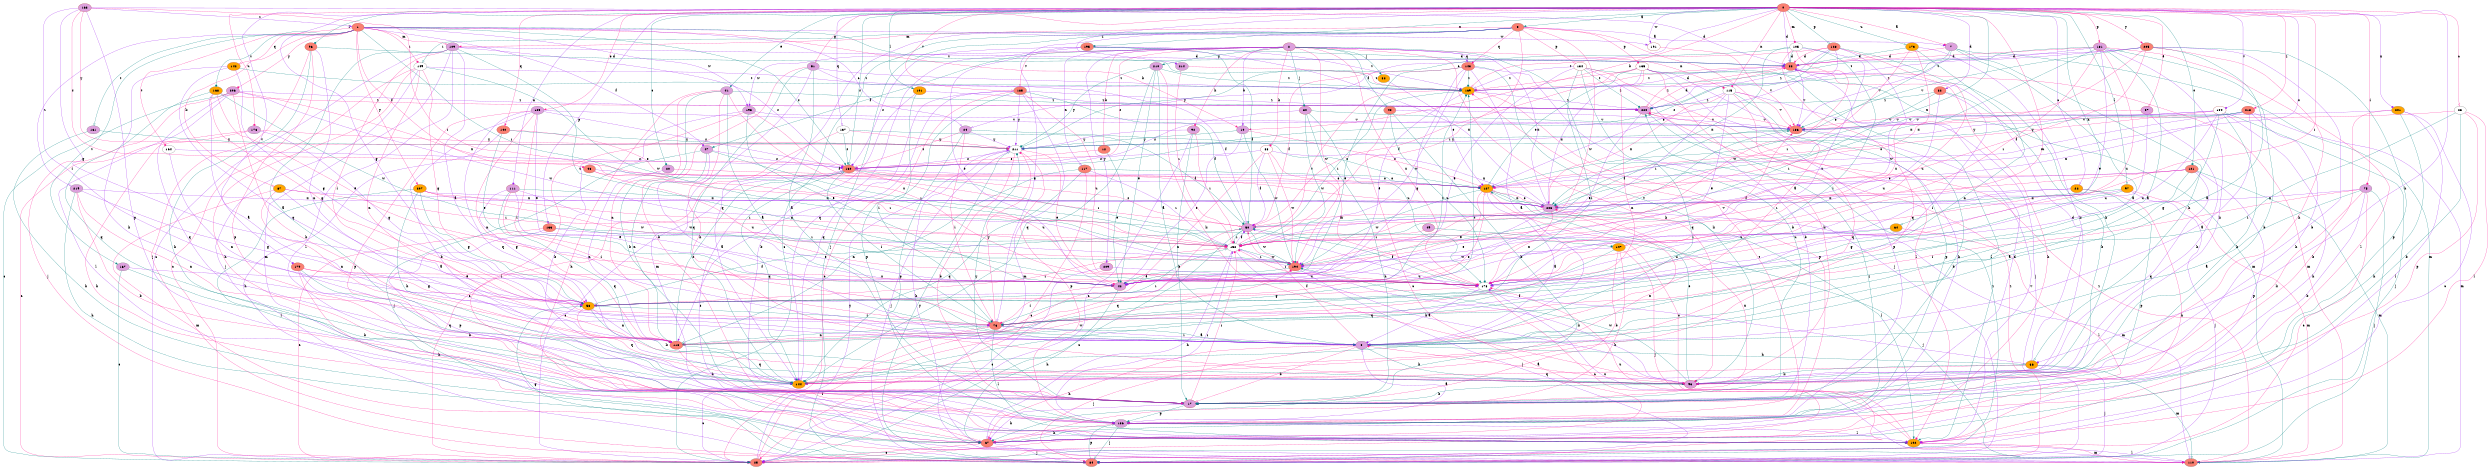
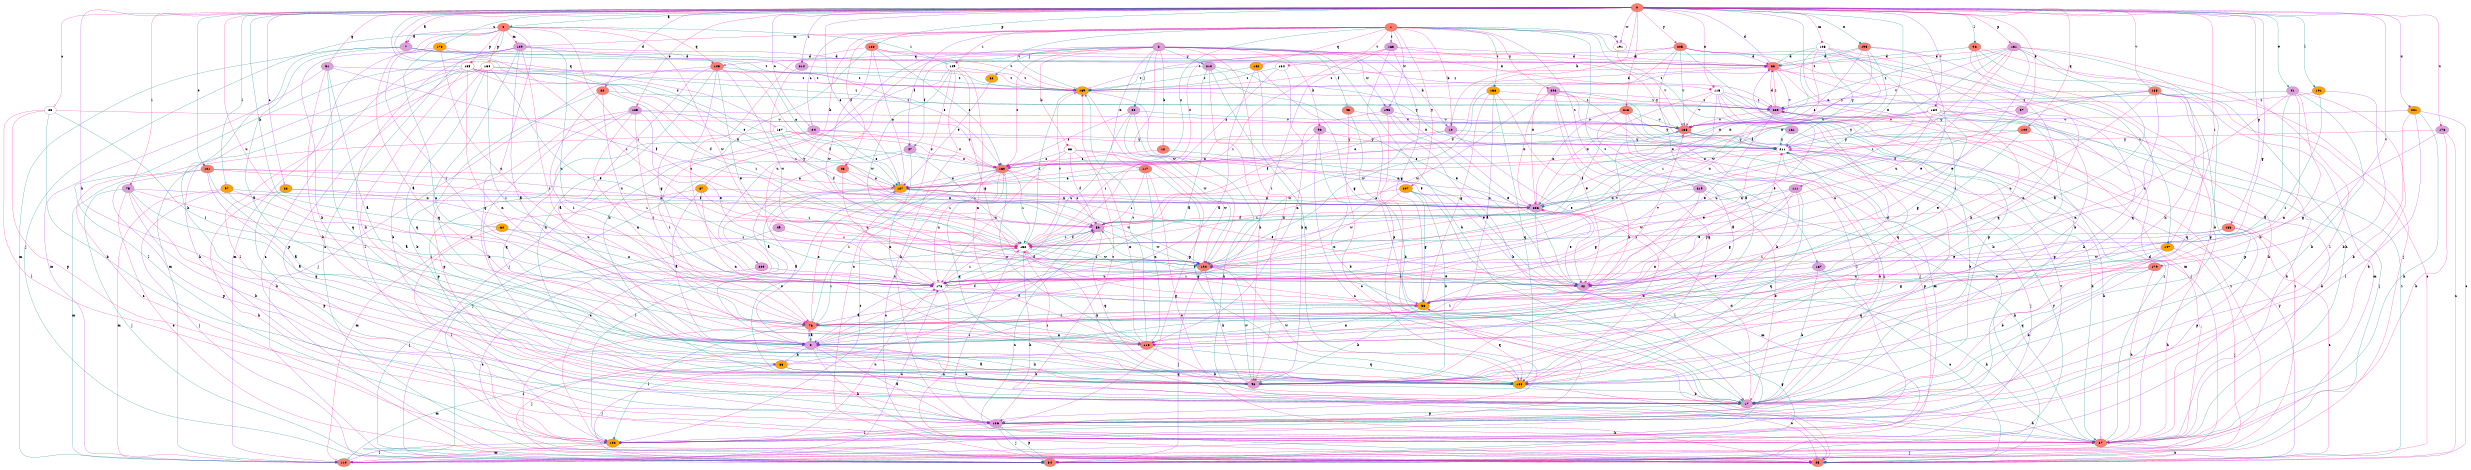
edge "163" -> "1": reversed
edge "2" -> "185": removed, label "v"
edge "137" -> "160": color teal -> deeppink
node "20": removed
edge "48" -> "178": removed, label "u"
edge "97" -> "58": label "g" -> "a"
edge "134" -> "42": color purple -> teal
edge "194" -> "152": color purple -> teal
edge "58" -> "169": now "164" -> "169"
